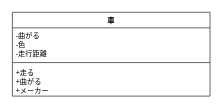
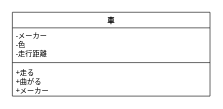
node "-曲がる -色 -走行距離": label "-曲がる -色 -走行距離" -> "-メーカー -色 -走行距離"
